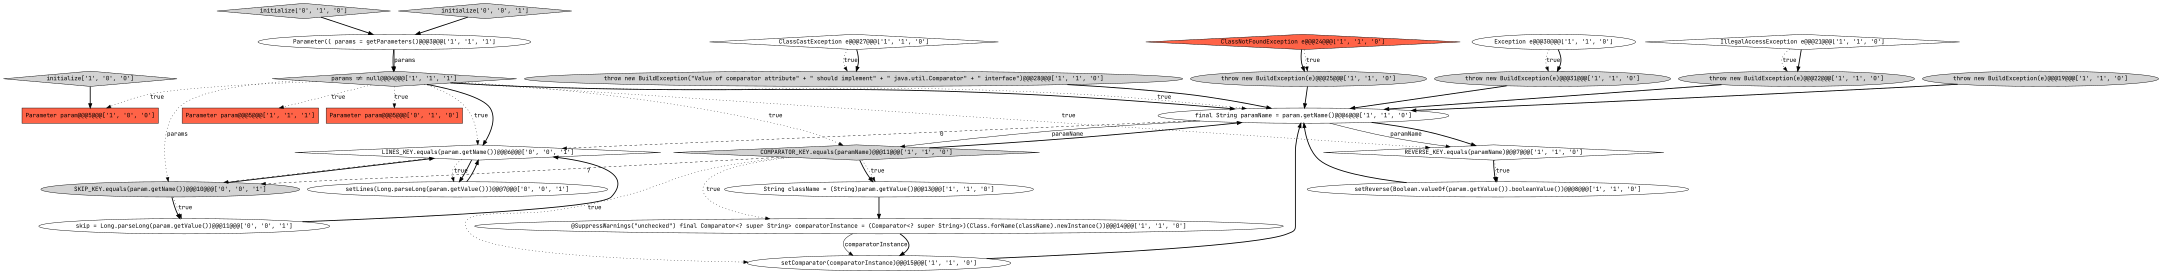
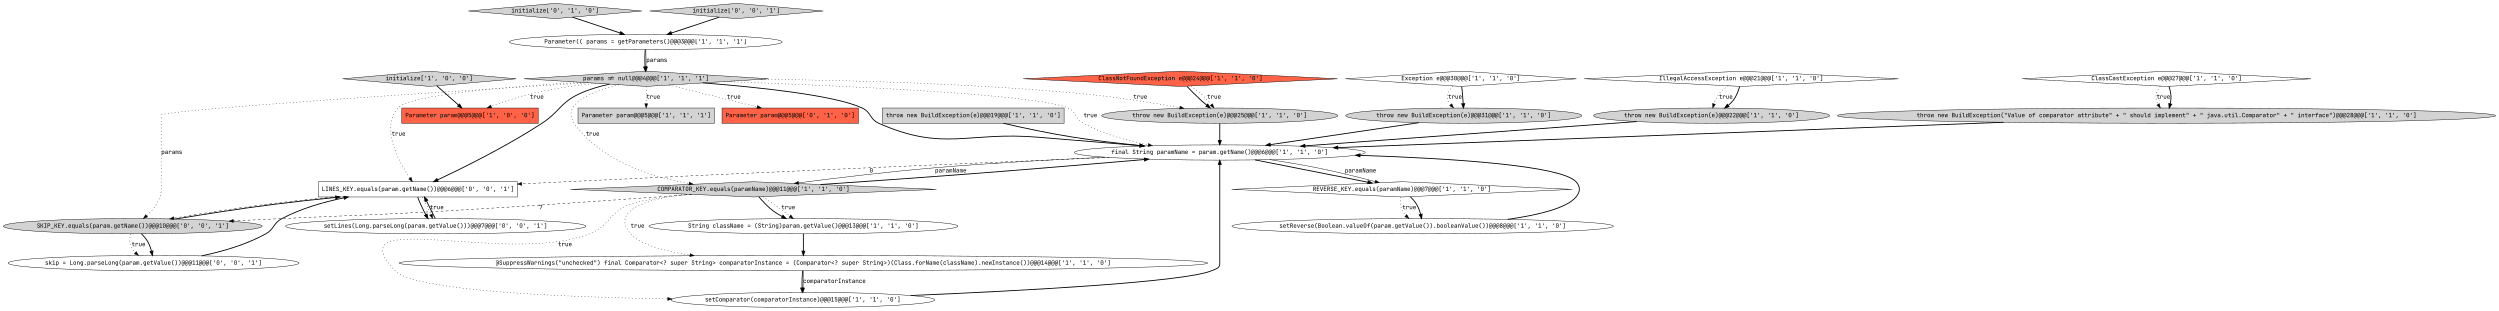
node "Exception e@@@30@@@['1', '1', '0']": shape ellipse -> diamond
node "throw new BuildException(e)@@@19@@@['1', '1', '0']": shape ellipse -> box
edge "params != null@@@4@@@['1', '1', '1']" -> "REVERSE_KEY.equals(paramName)@@@7@@@['1', '1', '0']": now "params != null@@@4@@@['1', '1', '1']" -> "throw new BuildException(e)@@@25@@@['1', '1', '0']"
node "Parameter param@@@5@@@['1', '1', '1']": fillcolor tomato -> lightgray
node "LINES_KEY.equals(param.getName())@@@6@@@['0', '0', '1']": shape diamond -> box
